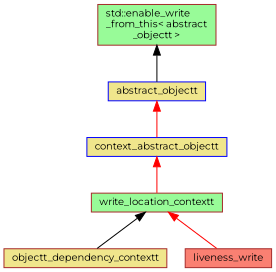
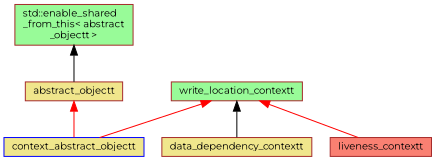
node "std::enable_write _from_this< abstract _objectt >": label "std::enable_write _from_this< abstract _objectt >" -> "std::enable_shared _from_this< abstract _objectt >"
node "abstract_objectt": color blue -> brown
edge "write_location_contextt" -> "context_abstract_objectt": reversed
node "objectt_dependency_contextt": label "objectt_dependency_contextt" -> "data_dependency_contextt"
node "liveness_write": label "liveness_write" -> "liveness_contextt"
